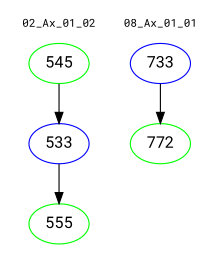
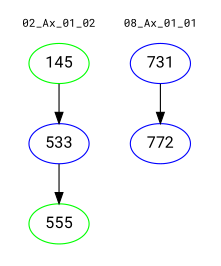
node "545": label "545" -> "145"
node "733": label "733" -> "731"
node "772": color green -> blue
